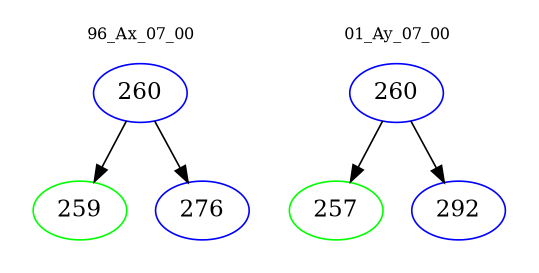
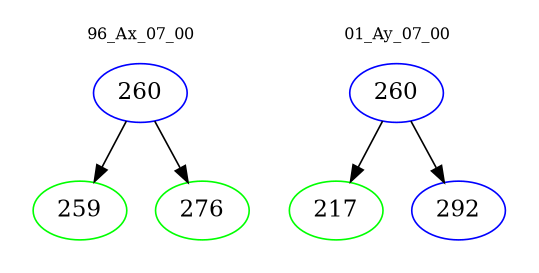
node "276": color blue -> green
node "257": label "257" -> "217"
